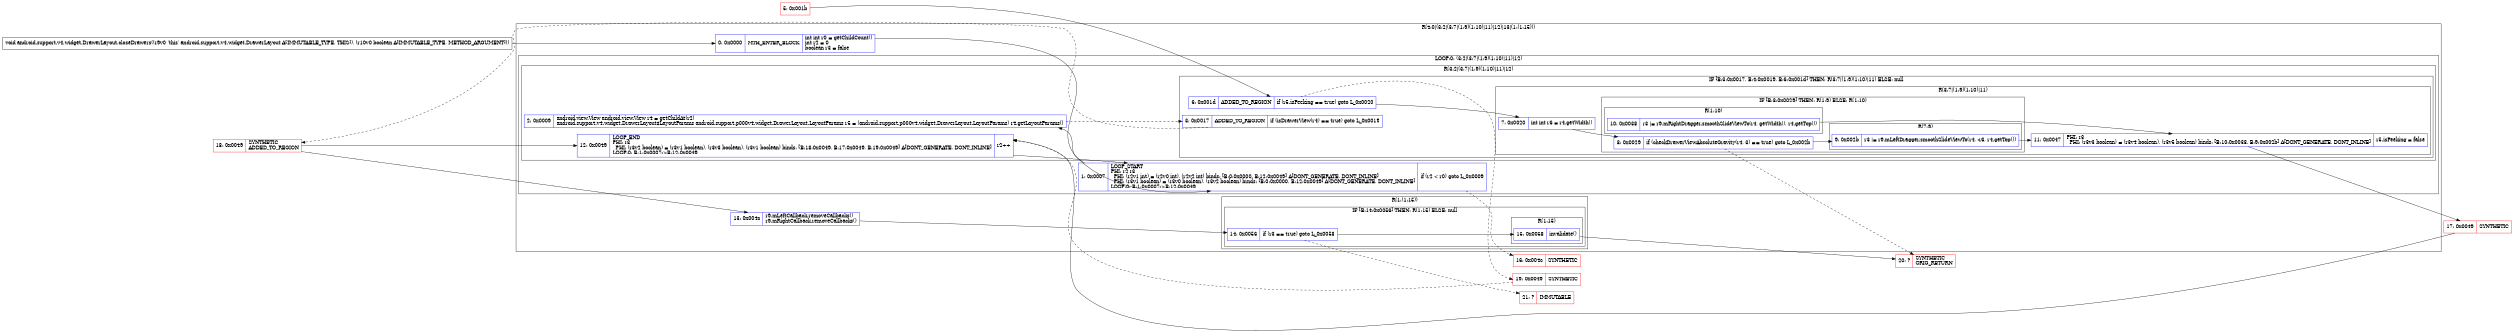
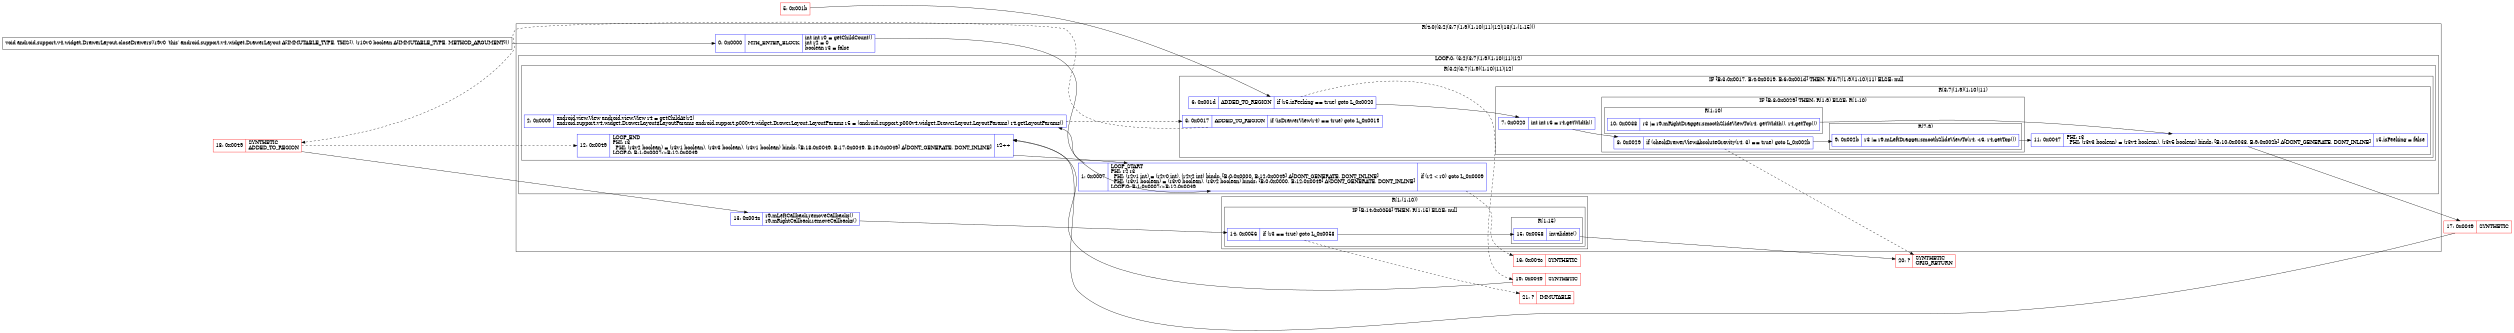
edge "18: 0x0049" -> "12: 0x0049": style solid -> dashed
cluster "R(1:(1:15))": label "R(1:(1:15))" -> "R(1:(1:10))"
edge "19: 0x0049" -> "12: 0x0049": style dashed -> solid
